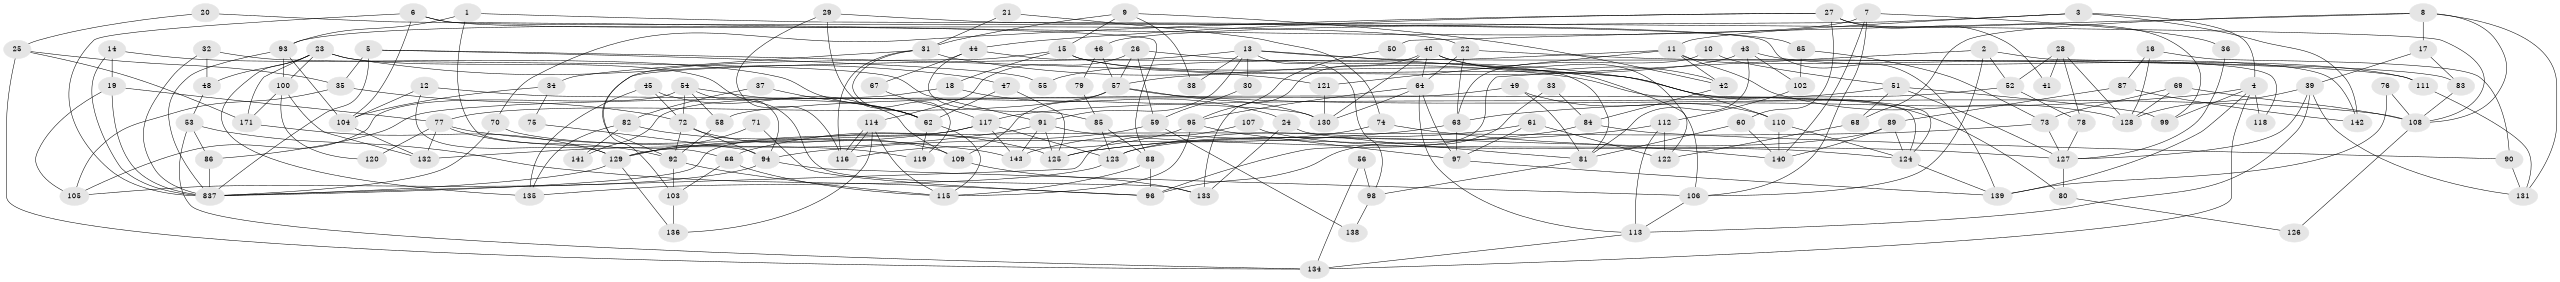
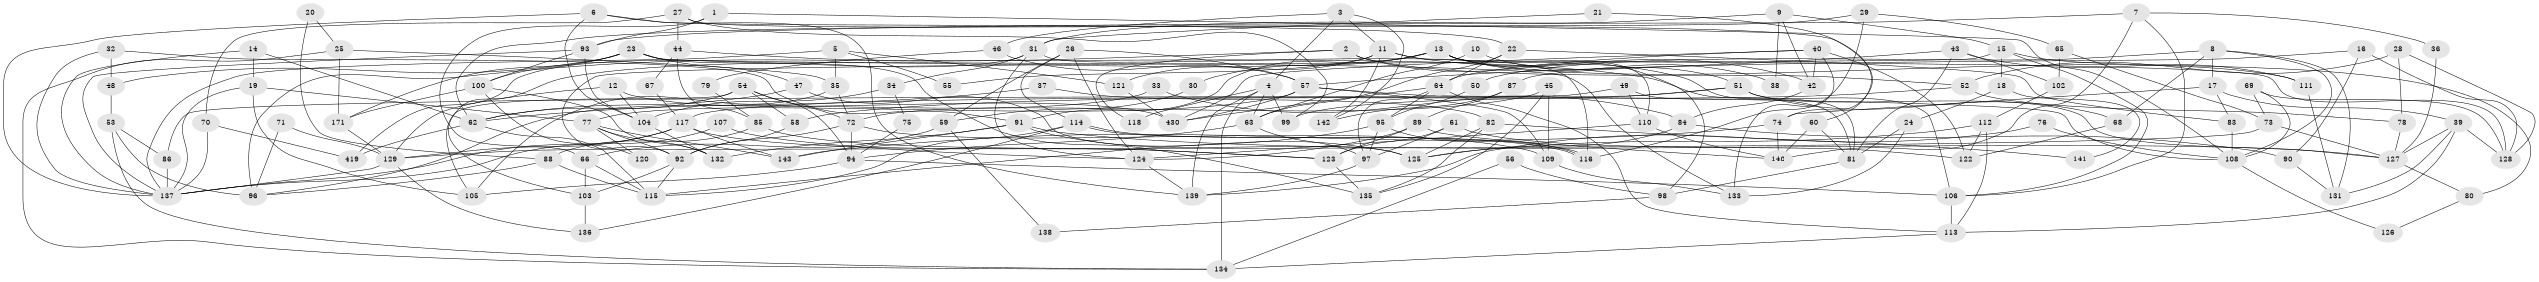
node "41": removed
edge "17" -- "74": added
node "130": label "130" -> "430"
node "119": label "119" -> "419"
node "837": label "837" -> "137"
